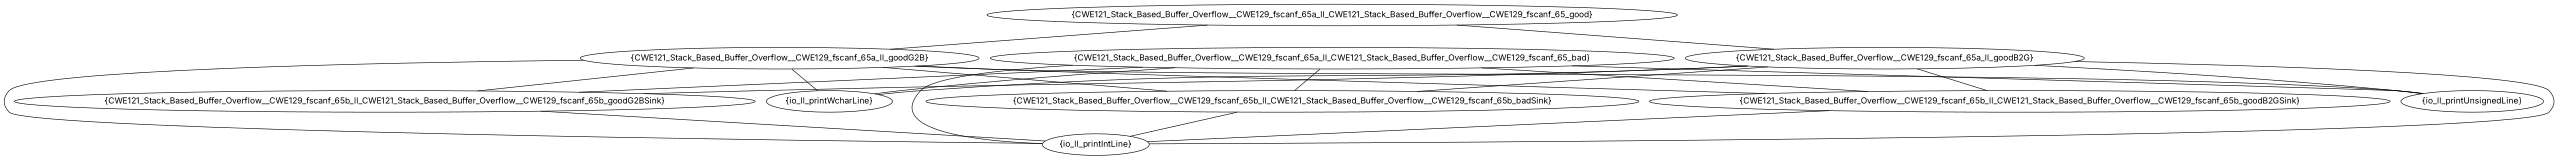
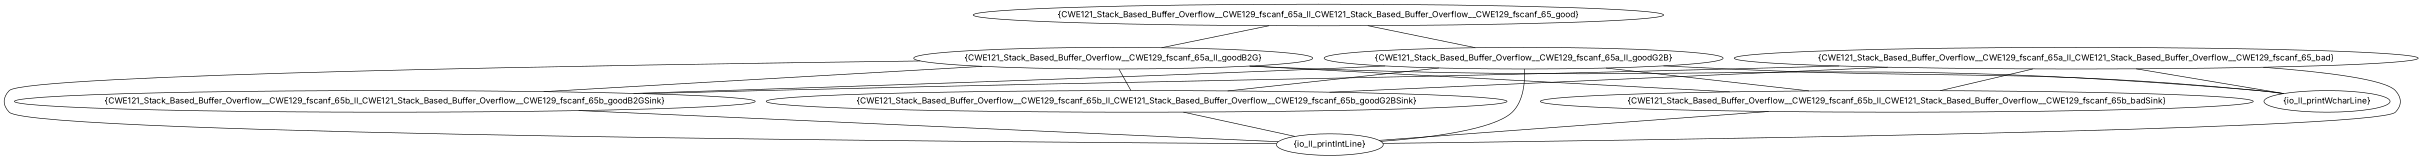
node "{io_ll_printUnsignedLine}": removed
